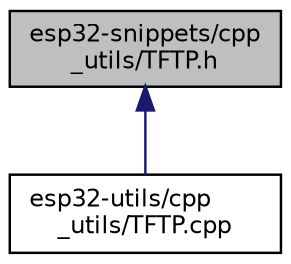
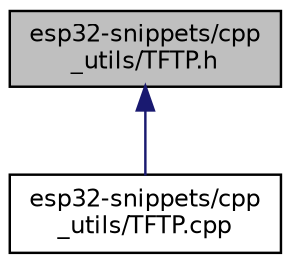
node "esp32-utils/cpp _utils/TFTP.cpp": label "esp32-utils/cpp _utils/TFTP.cpp" -> "esp32-snippets/cpp _utils/TFTP.cpp"
